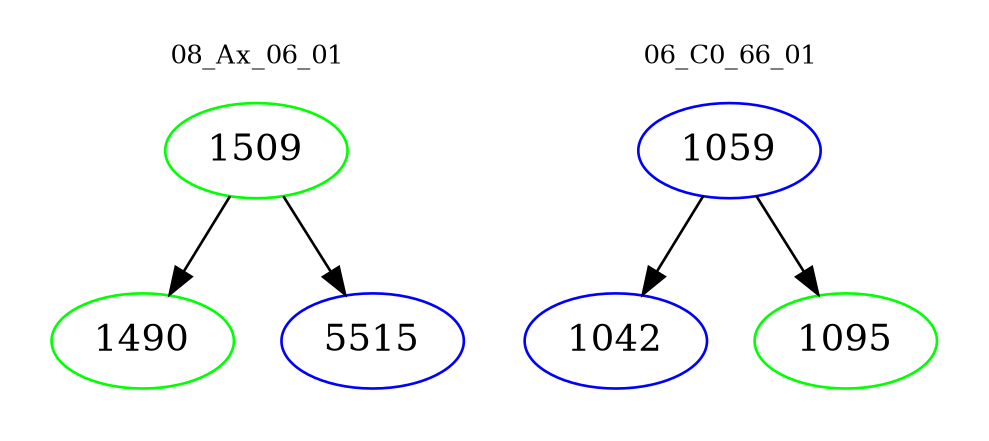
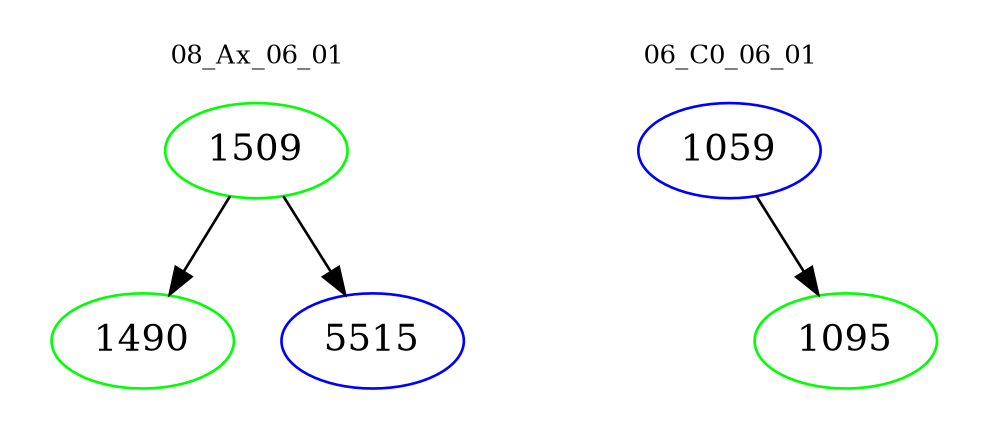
cluster "06_C0_66_01": label "06_C0_66_01" -> "06_C0_06_01"
node "1042": removed
